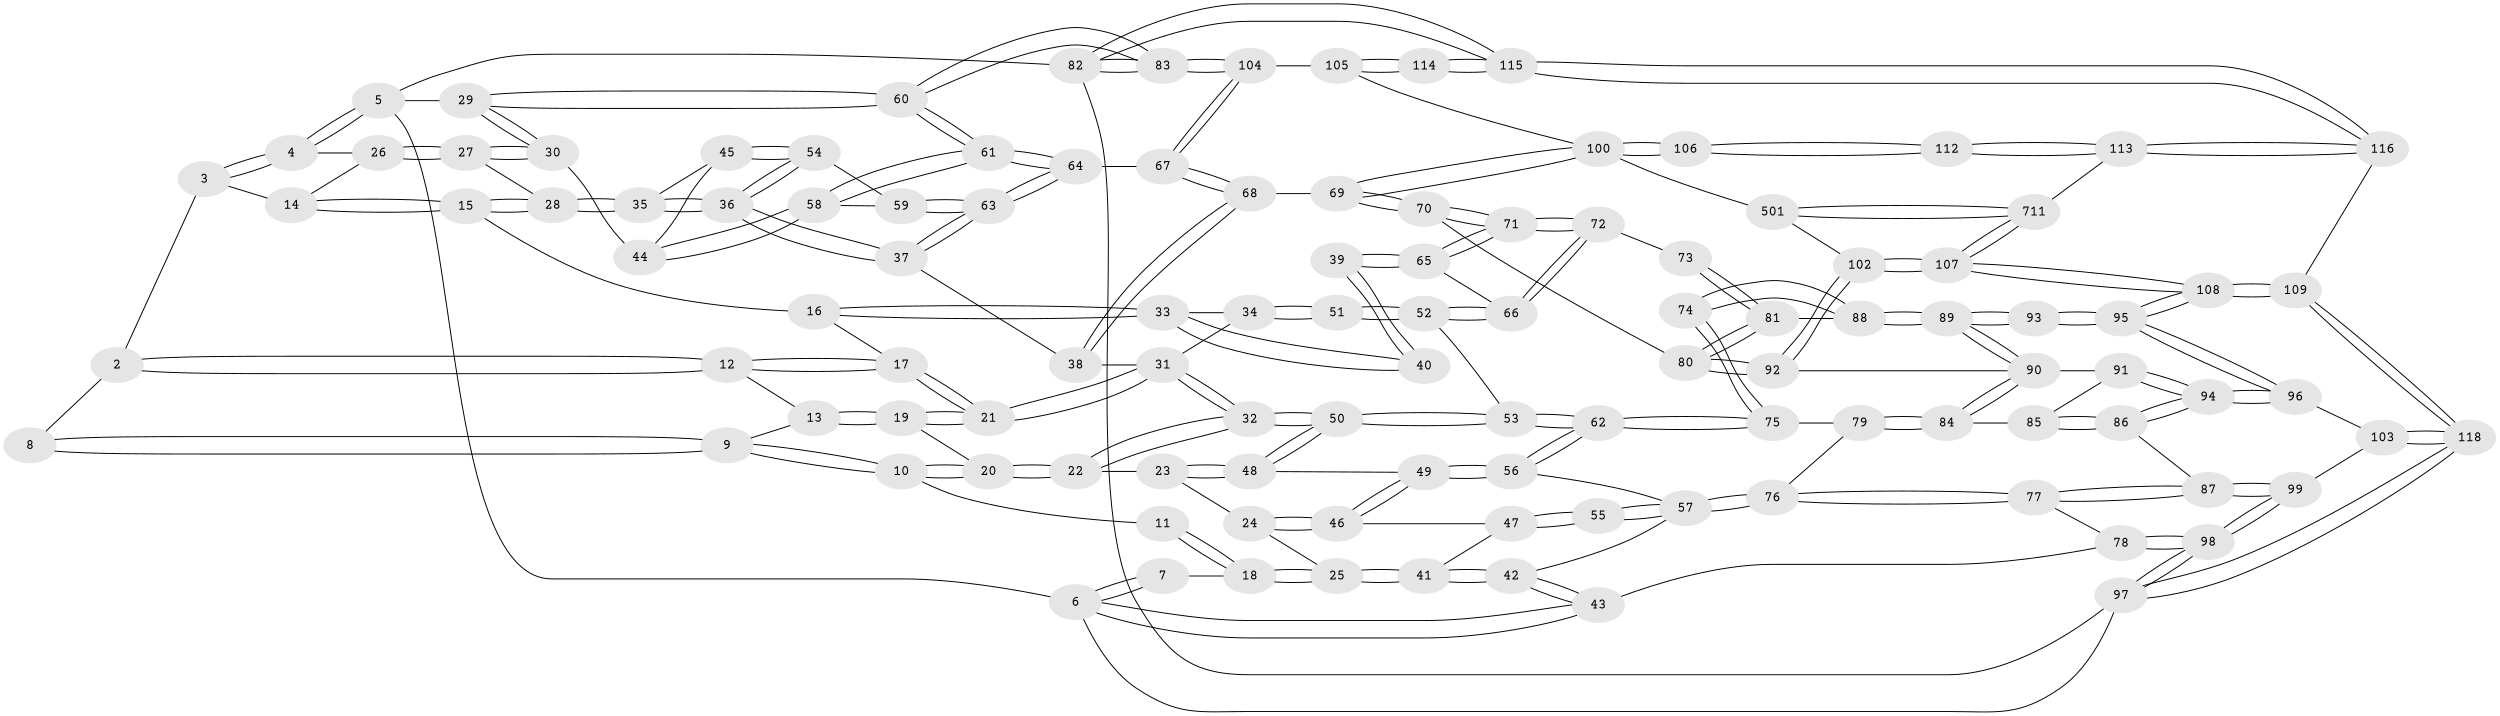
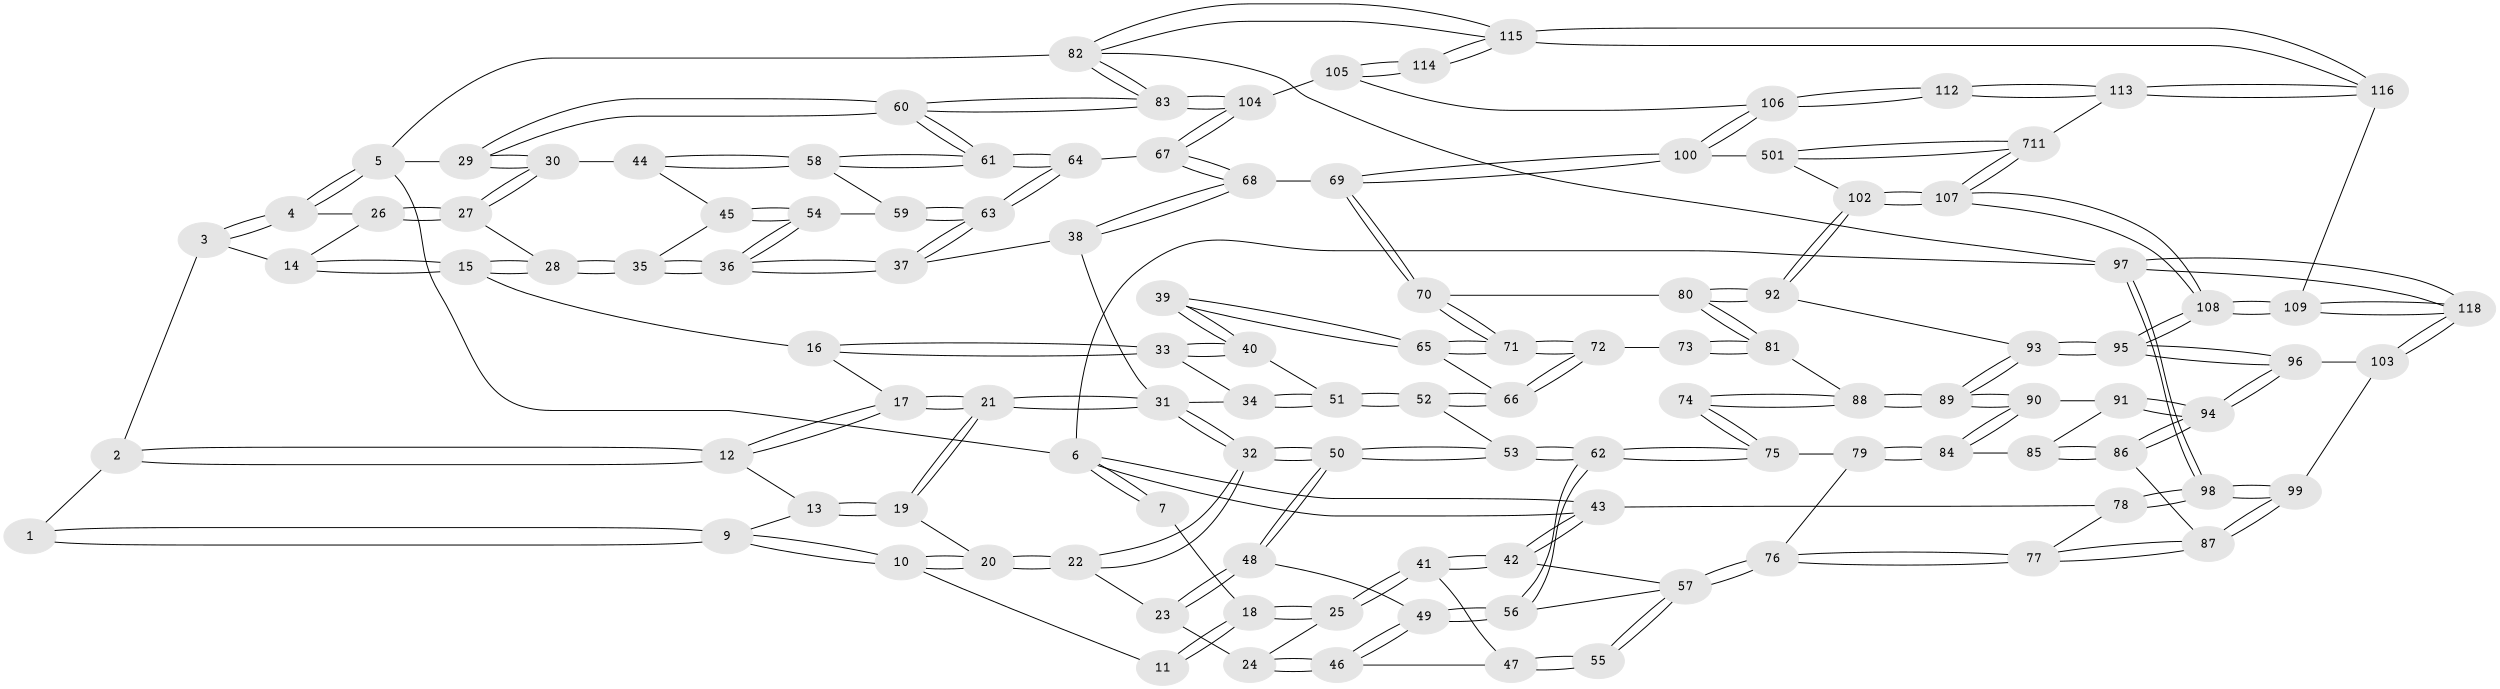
edge "105" -- "100": now "105" -- "106"
edge "92" -- "90": now "92" -- "93"
edge "40" -- "51": added
node "8": label "8" -> "1"
